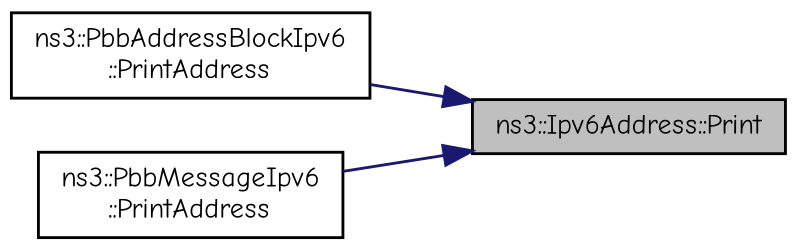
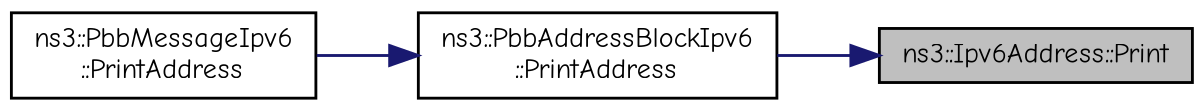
edge "ns3::PbbMessageIpv6 ::PrintAddress" -> "ns3::Ipv6Address::Print": now "ns3::PbbMessageIpv6 ::PrintAddress" -> "ns3::PbbAddressBlockIpv6 ::PrintAddress"
